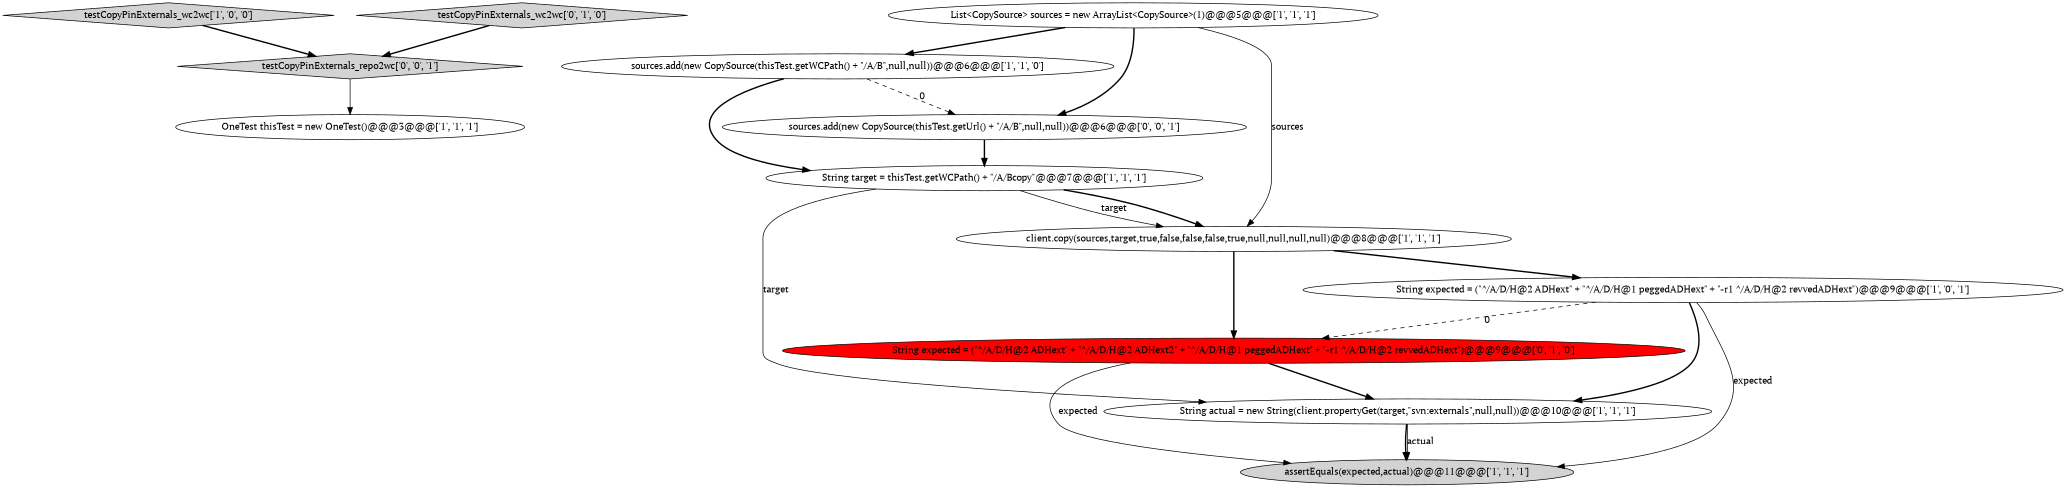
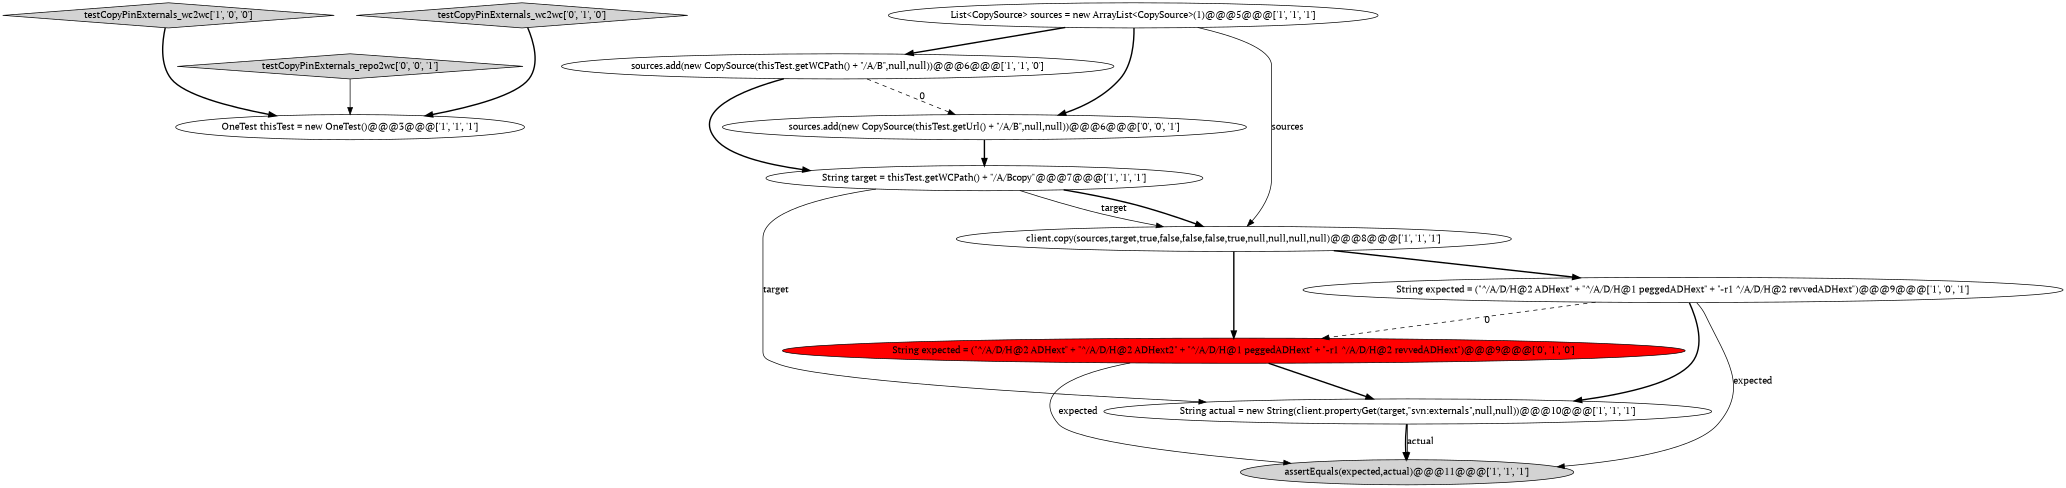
edge "testCopyPinExternals_wc2wc['1', '0', '0']" -> "testCopyPinExternals_repo2wc['0', '0', '1']": now "testCopyPinExternals_wc2wc['1', '0', '0']" -> "OneTest thisTest = new OneTest()@@@3@@@['1', '1', '1']"
edge "testCopyPinExternals_wc2wc['0', '1', '0']" -> "testCopyPinExternals_repo2wc['0', '0', '1']": now "testCopyPinExternals_wc2wc['0', '1', '0']" -> "OneTest thisTest = new OneTest()@@@3@@@['1', '1', '1']"
